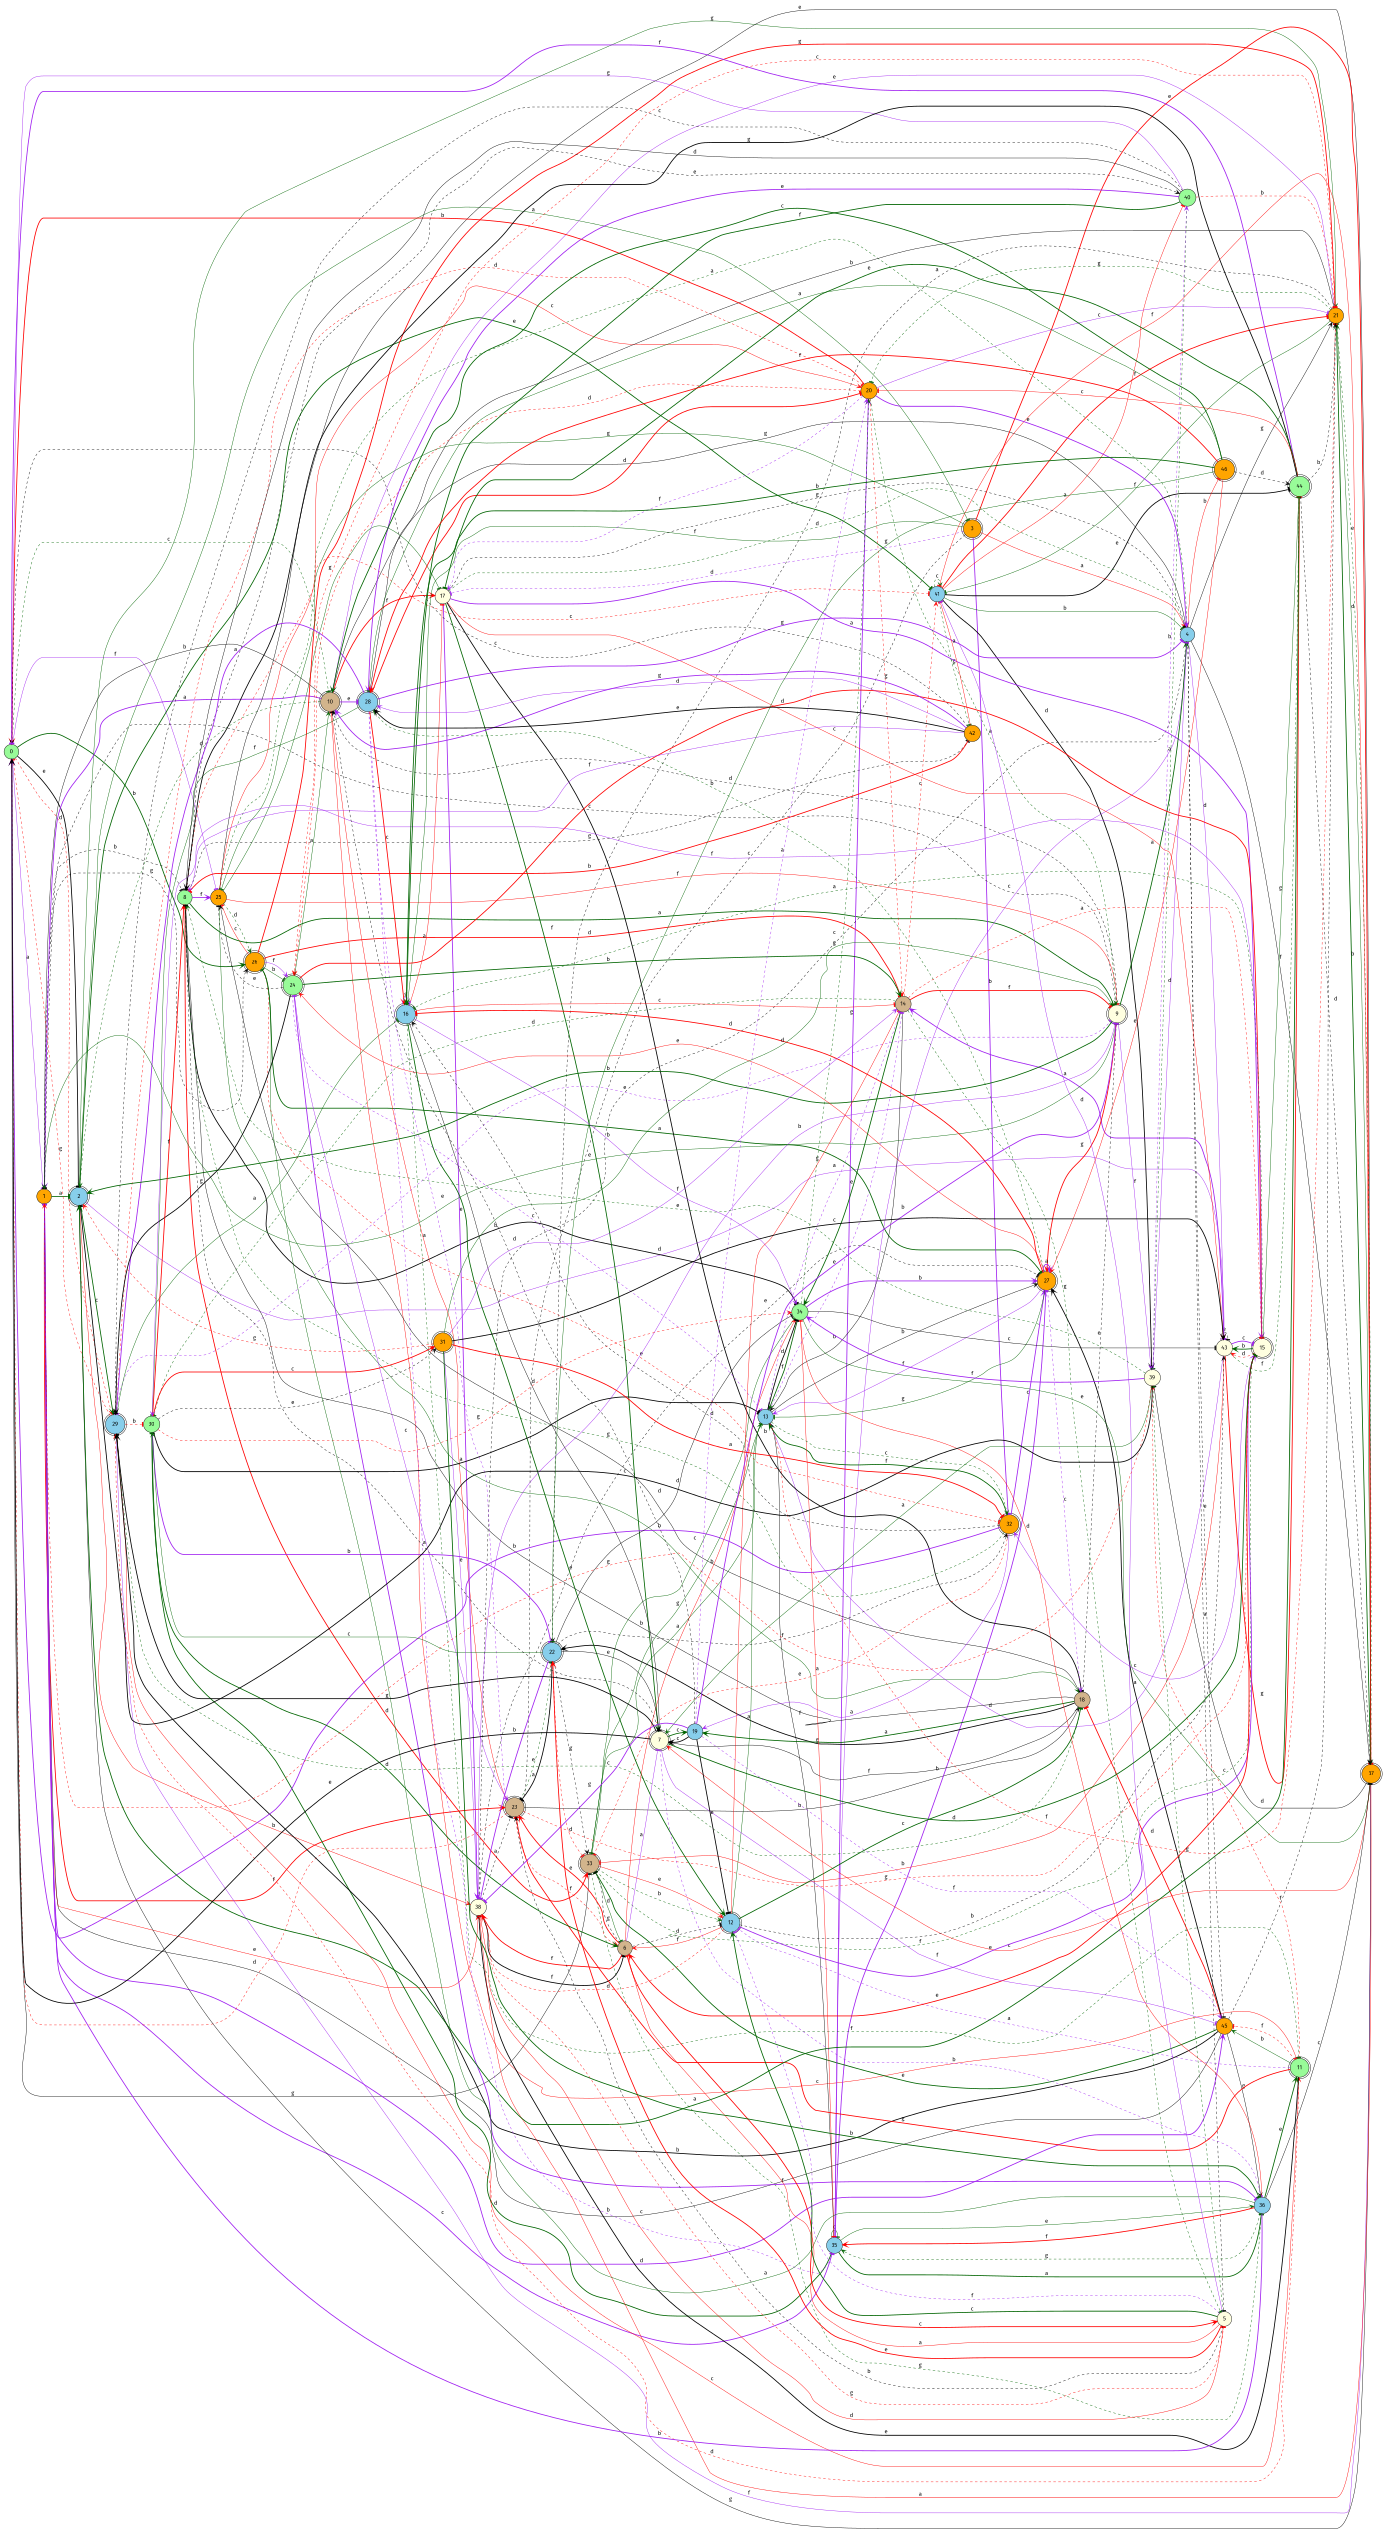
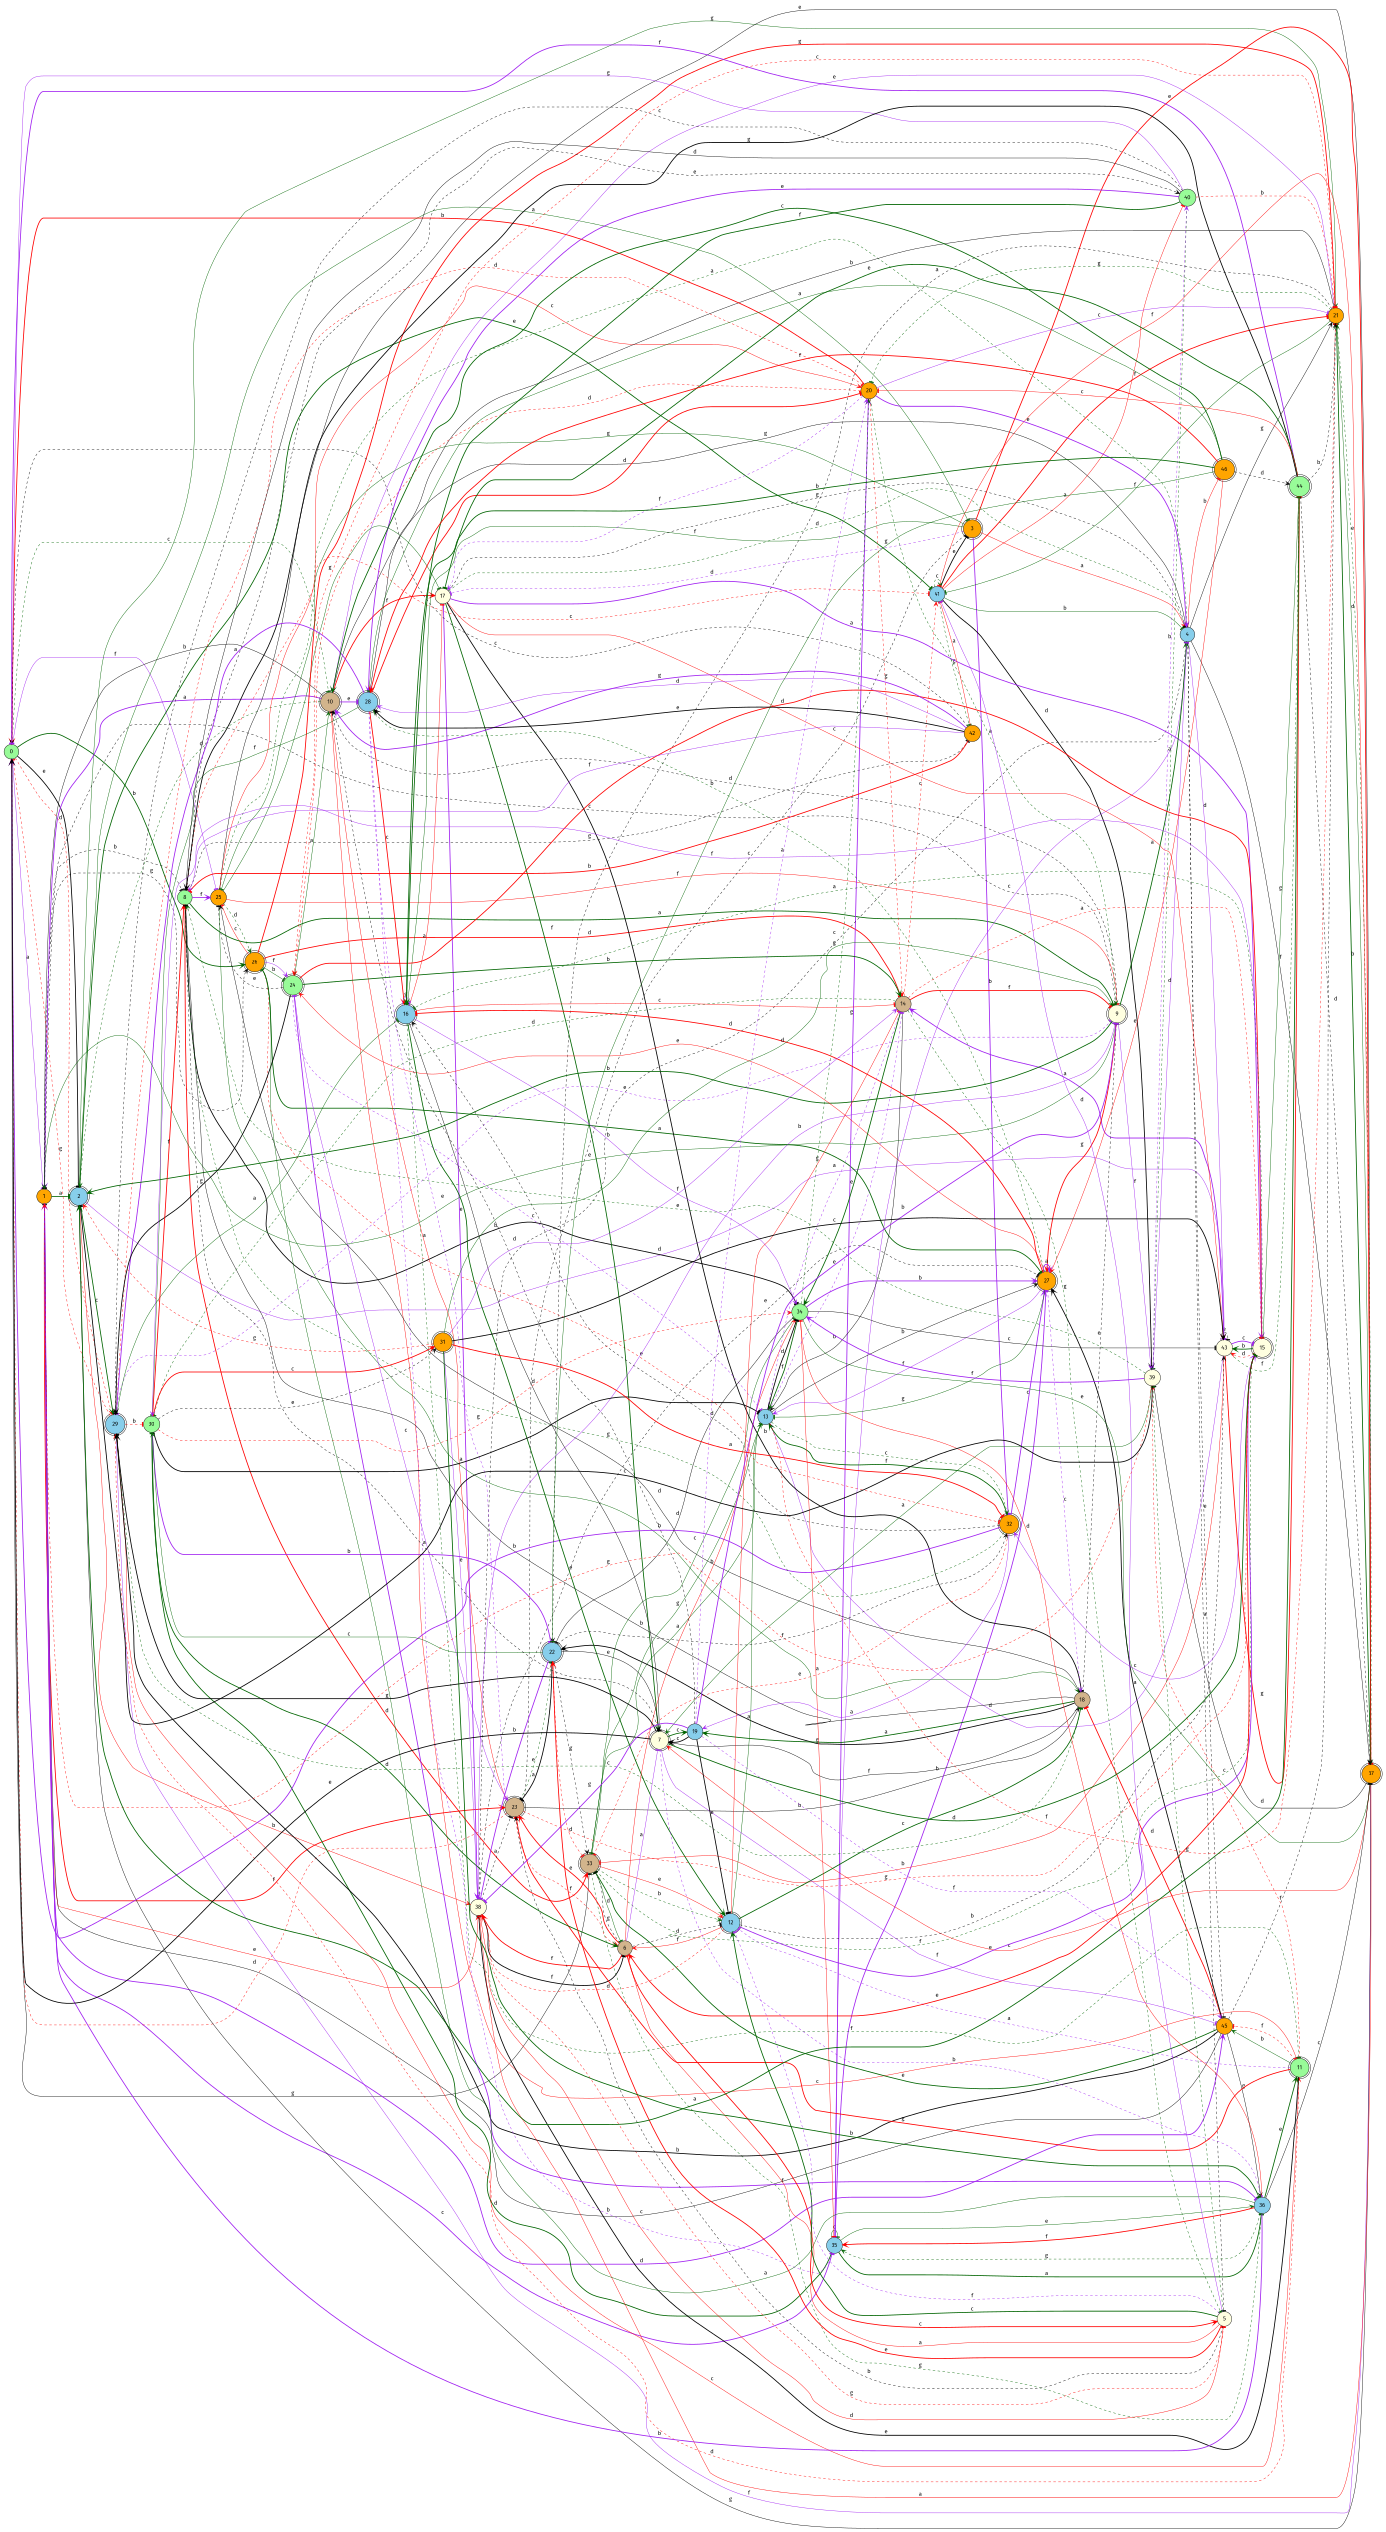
edge "41" -> "44": now "41" -> "3"
edge "28" -> "4": removed, label "g"
edge "22" -> "34": reversed
edge "35" -> "13": removed, label "f"
edge "36" -> "1": arrowhead tee -> vee
